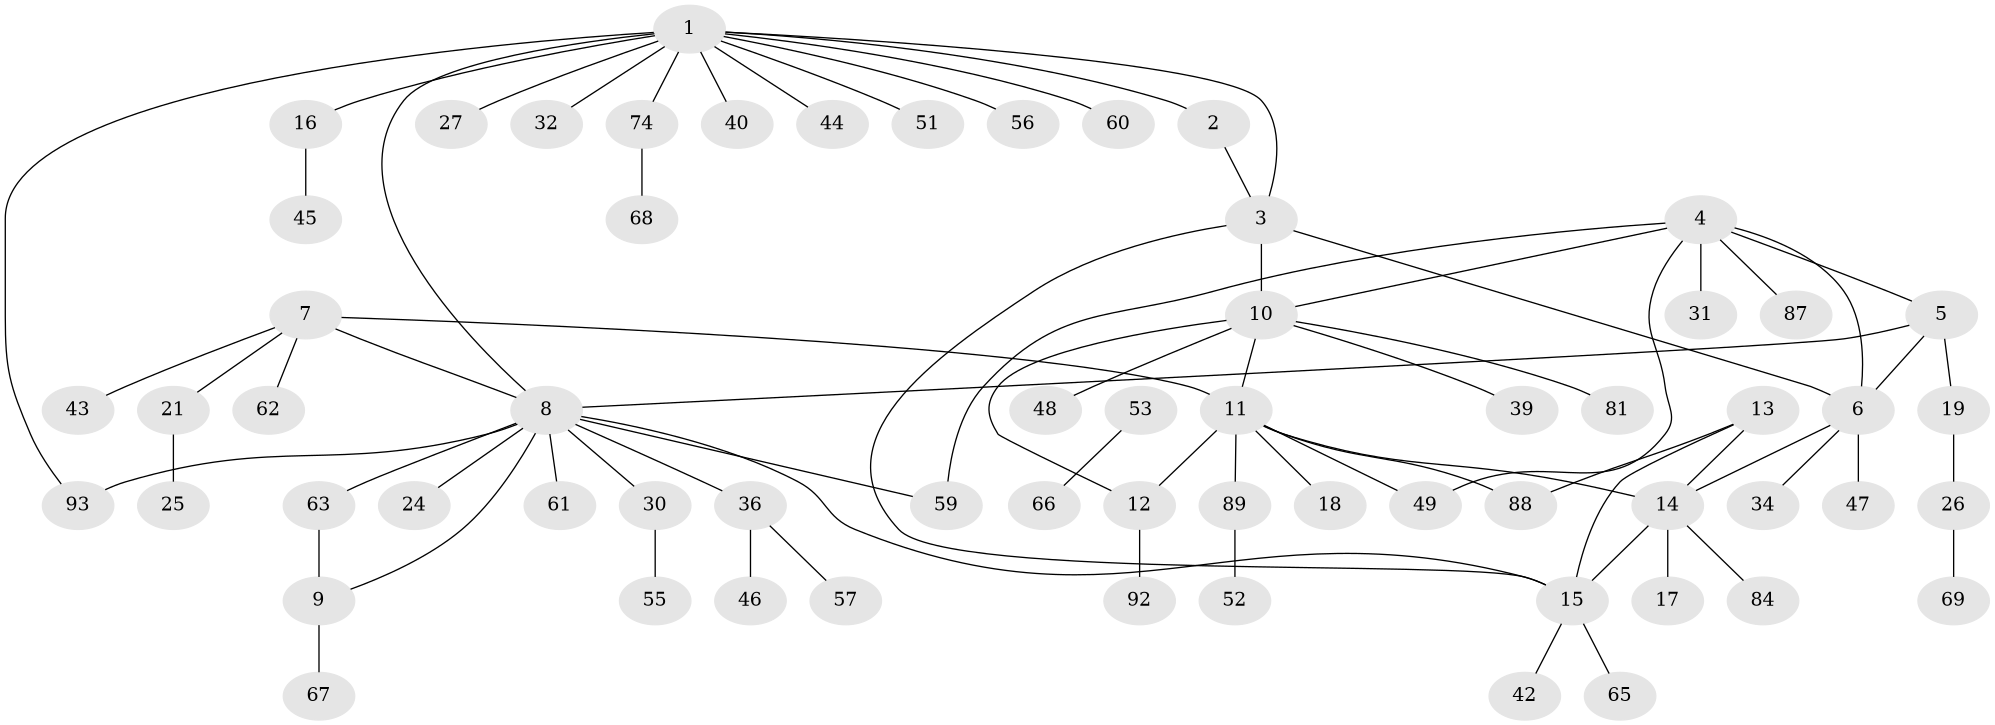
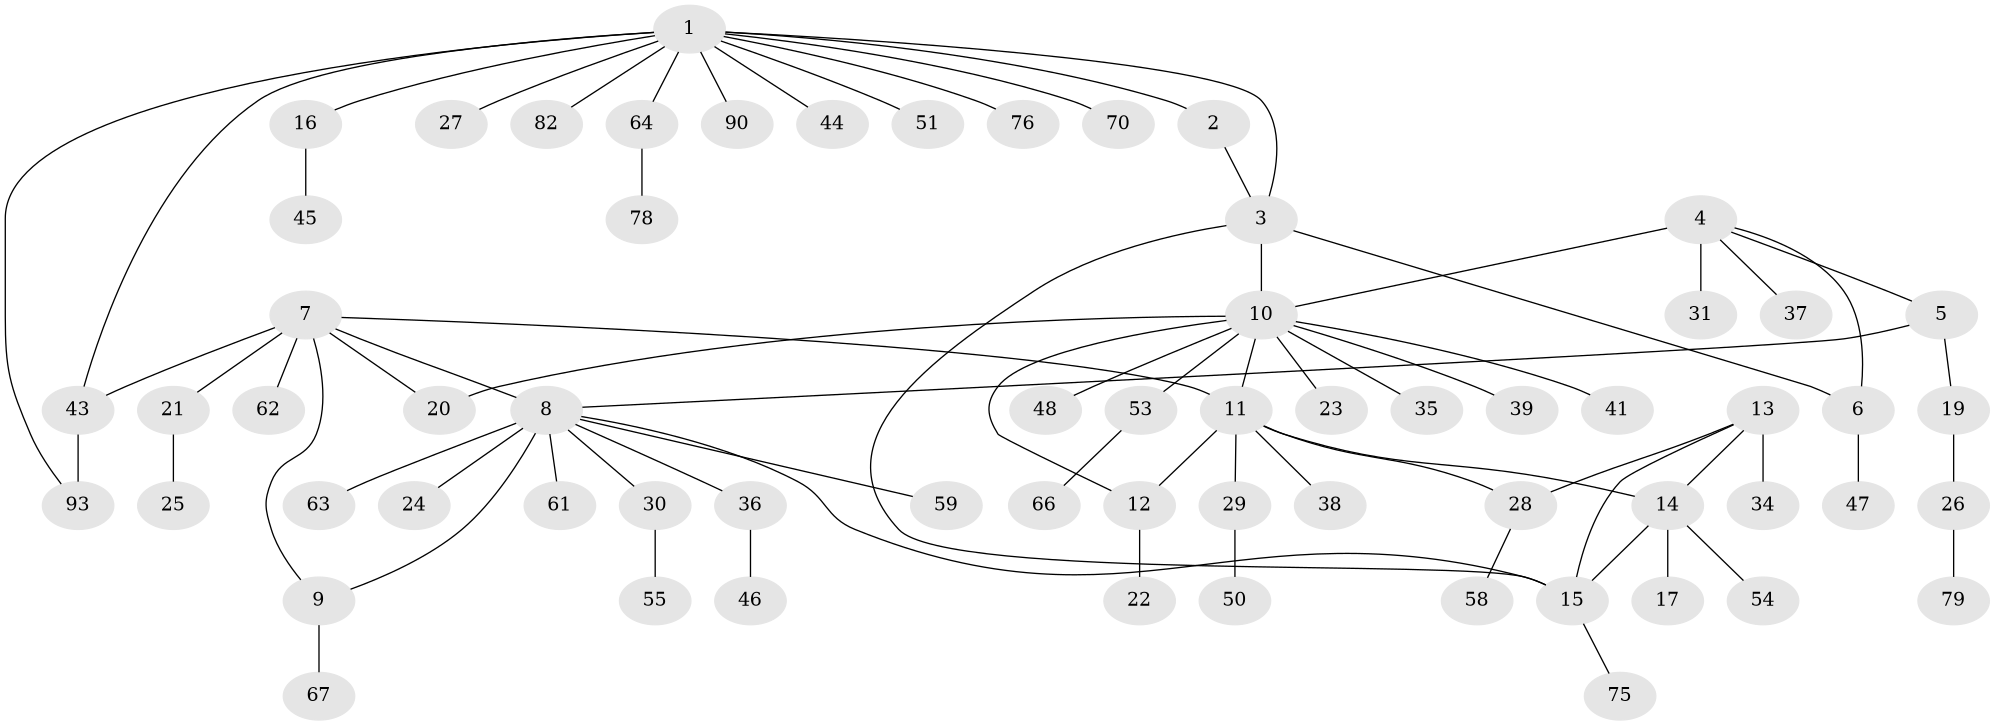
node "32": label "32" -> "82"
node "74": label "74" -> "64"
node "40": label "40" -> "90"
node "56": label "56" -> "76"
node "60": label "60" -> "70"
edge "1" -- "8": now "1" -- "43"
node "68": label "68" -> "78"
edge "4" -- "59": removed
node "87": label "87" -> "37"
edge "10" -- "53": added
edge "5" -- "6": removed
node "20": added
node "23": added
node "35": added
node "81": label "81" -> "41"
edge "8" -- "93": now "43" -- "93"
edge "6" -- "14": removed
edge "6" -- "34": now "13" -- "34"
node "89": label "89" -> "29"
node "18": label "18" -> "38"
node "49": removed
node "88": label "88" -> "28"
edge "63" -- "9": now "7" -- "9"
node "57": removed
node "92": label "92" -> "22"
node "52": label "52" -> "50"
node "58": added
node "84": label "84" -> "54"
node "69": label "69" -> "79"
node "42": removed
node "65": label "65" -> "75"
